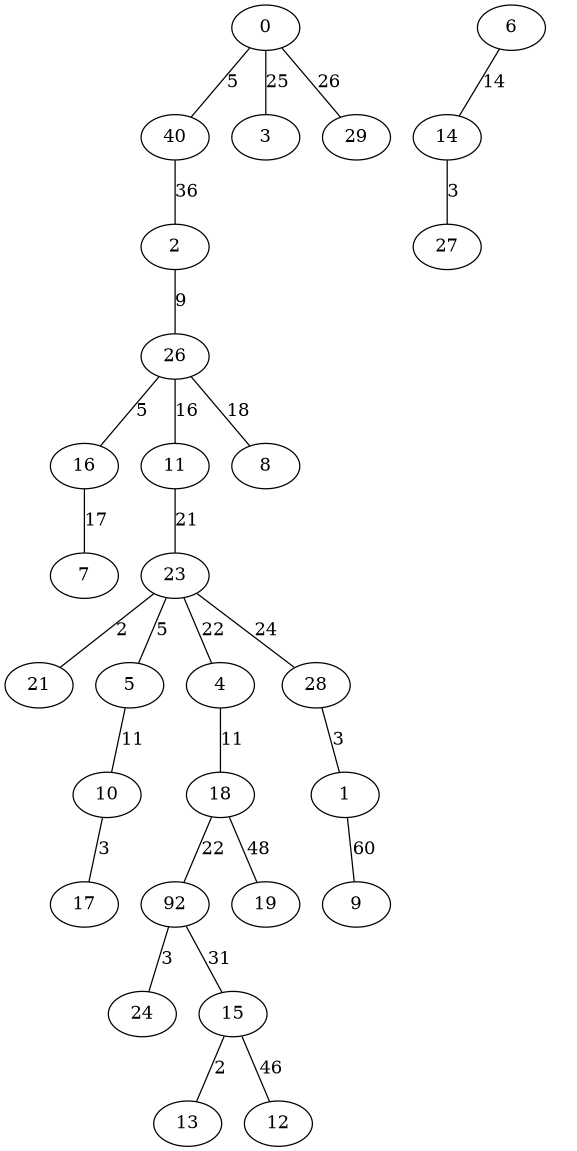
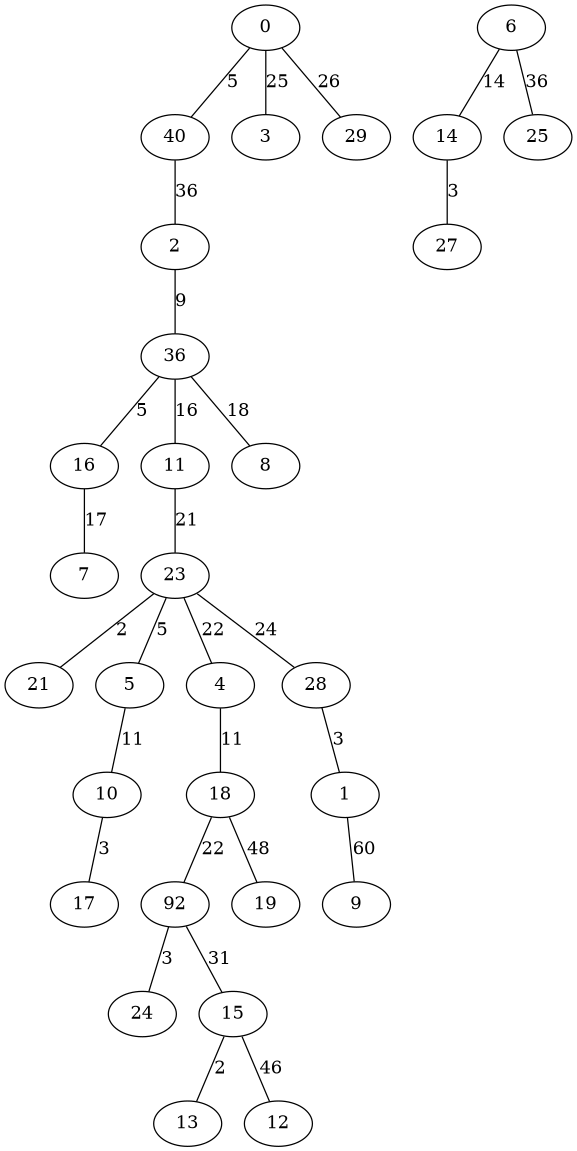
node "25": added
node "26": label "26" -> "36"
